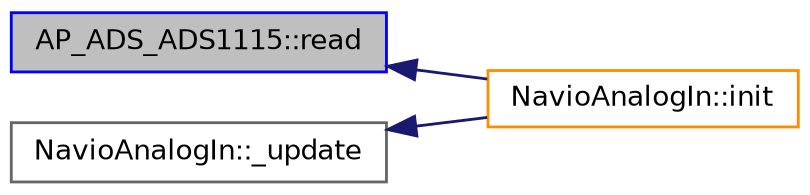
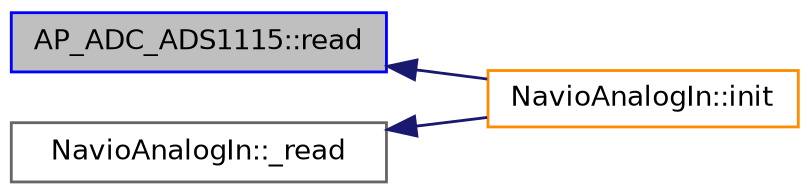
node "AP_ADS_ADS1115::read": label "AP_ADS_ADS1115::read" -> "AP_ADC_ADS1115::read"
node "NavioAnalogIn::_update": label "NavioAnalogIn::_update" -> "NavioAnalogIn::_read"
